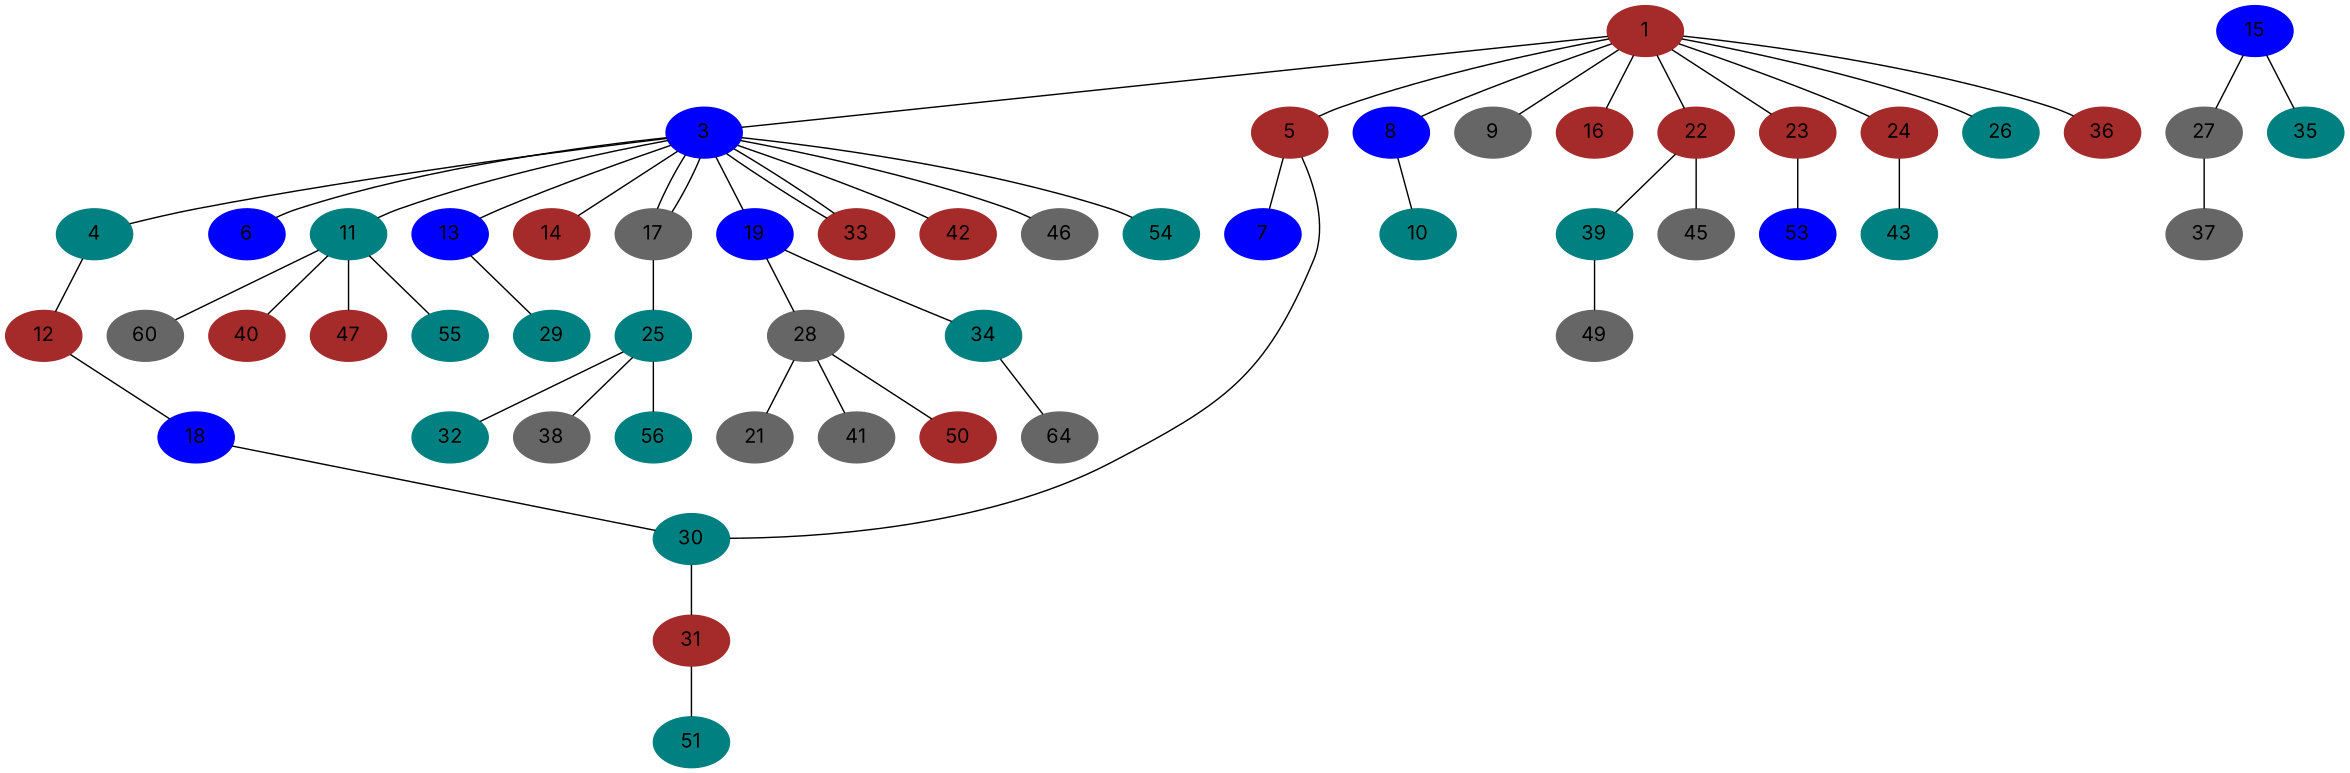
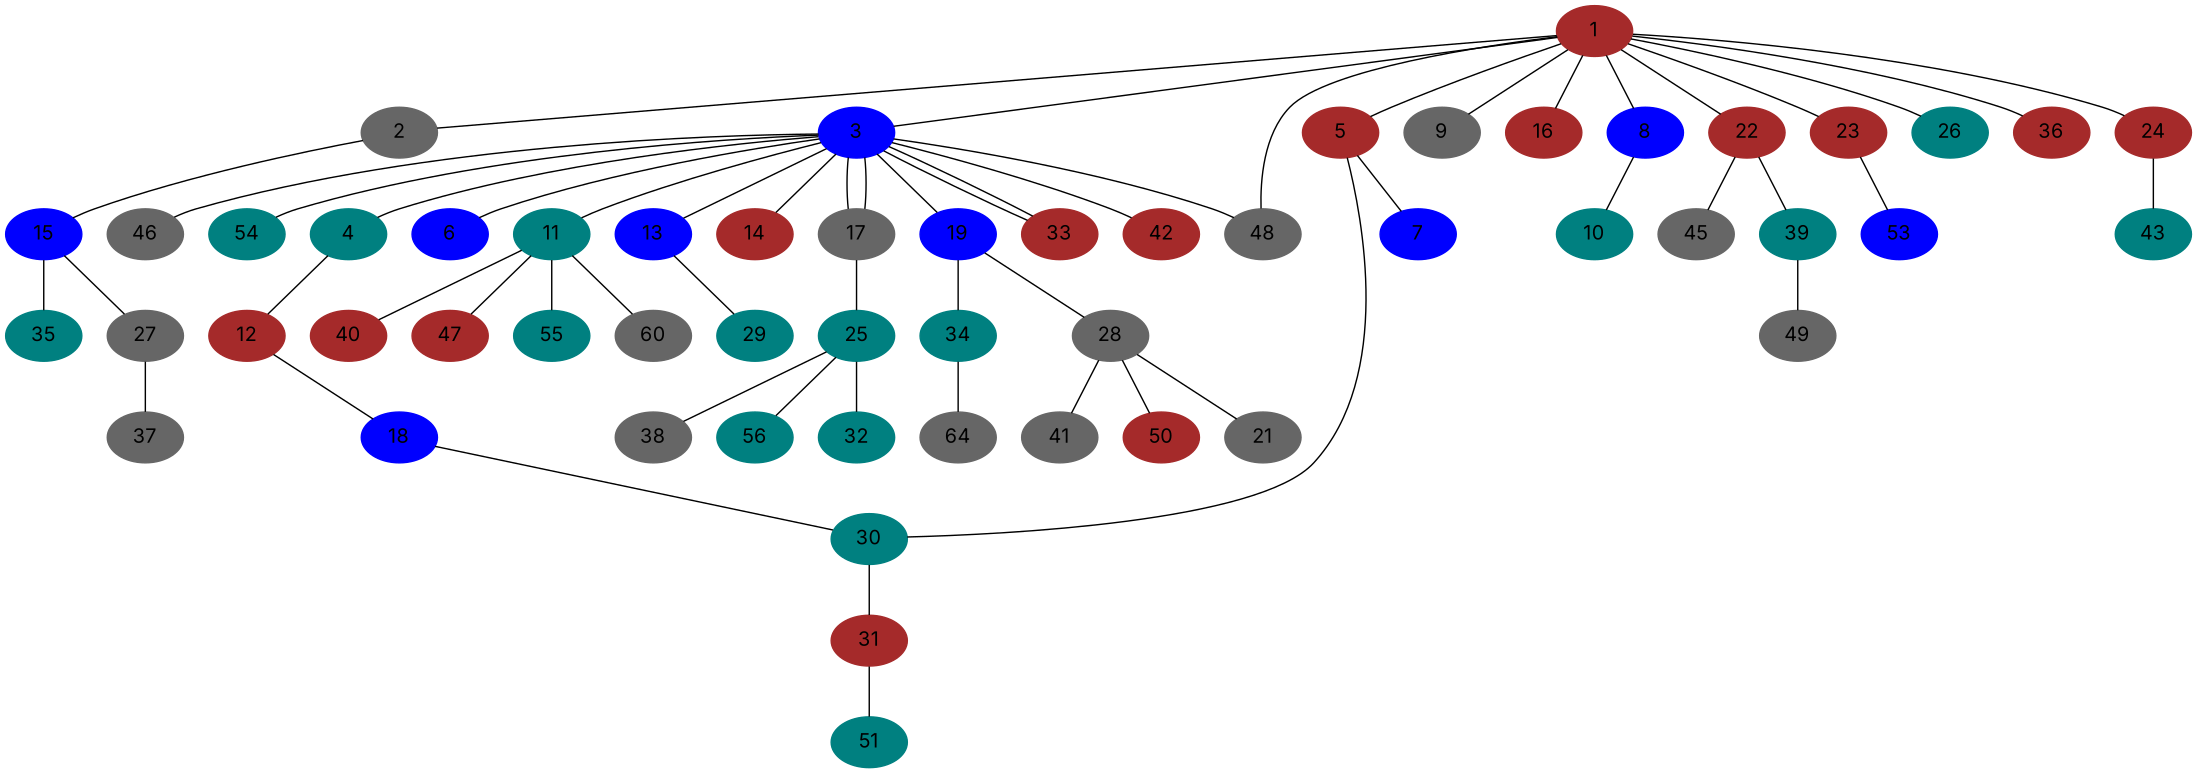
node "2": added
node "48": added
